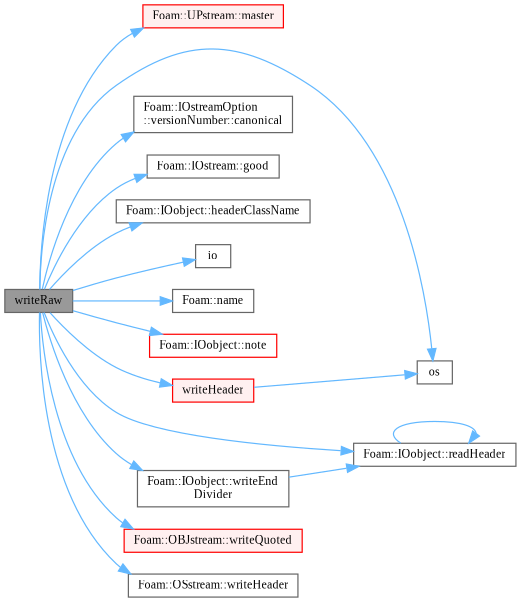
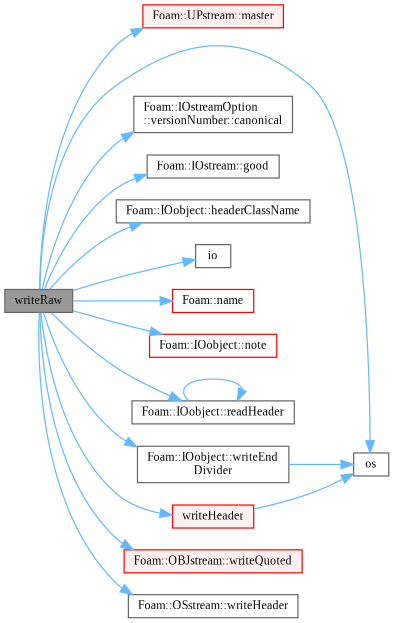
node "Foam::name": color grey40 -> red
edge "Foam::IOobject::writeEnd Divider" -> "Foam::IOobject::readHeader": now "Foam::IOobject::writeEnd Divider" -> "os"
